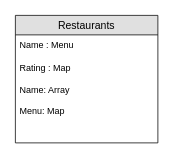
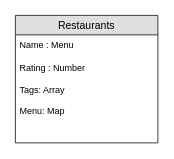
node "Rating : Map": label "Rating : Map" -> "Rating : Number"
node "Name: Array Menu: Map": label "Name: Array Menu: Map" -> "Tags: Array Menu: Map"
